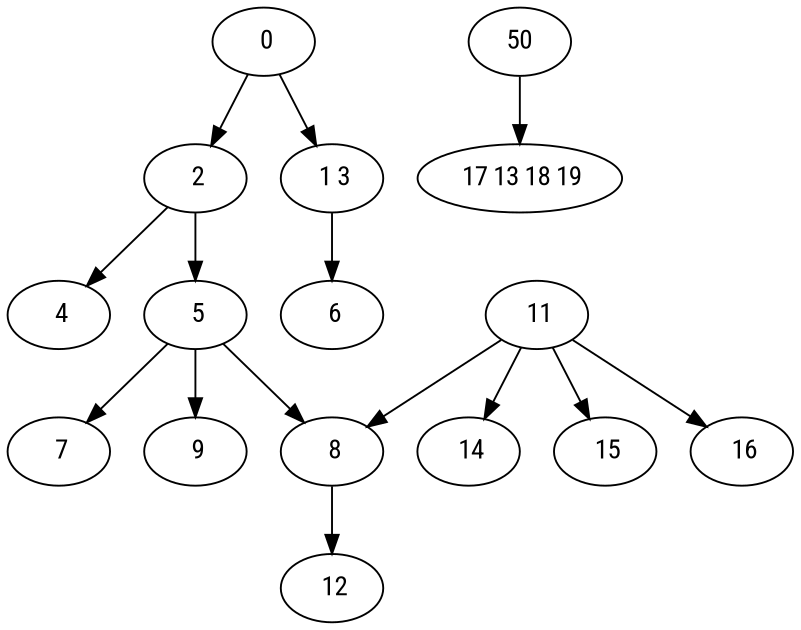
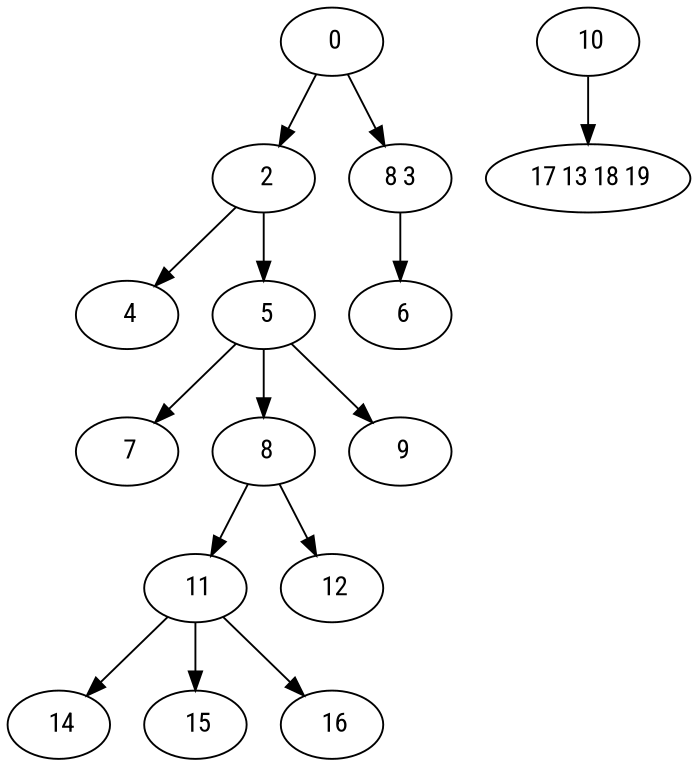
node "50": label "50" -> "10"
node "1 3": label "1 3" -> "8 3"
edge "11" -> "8": reversed
